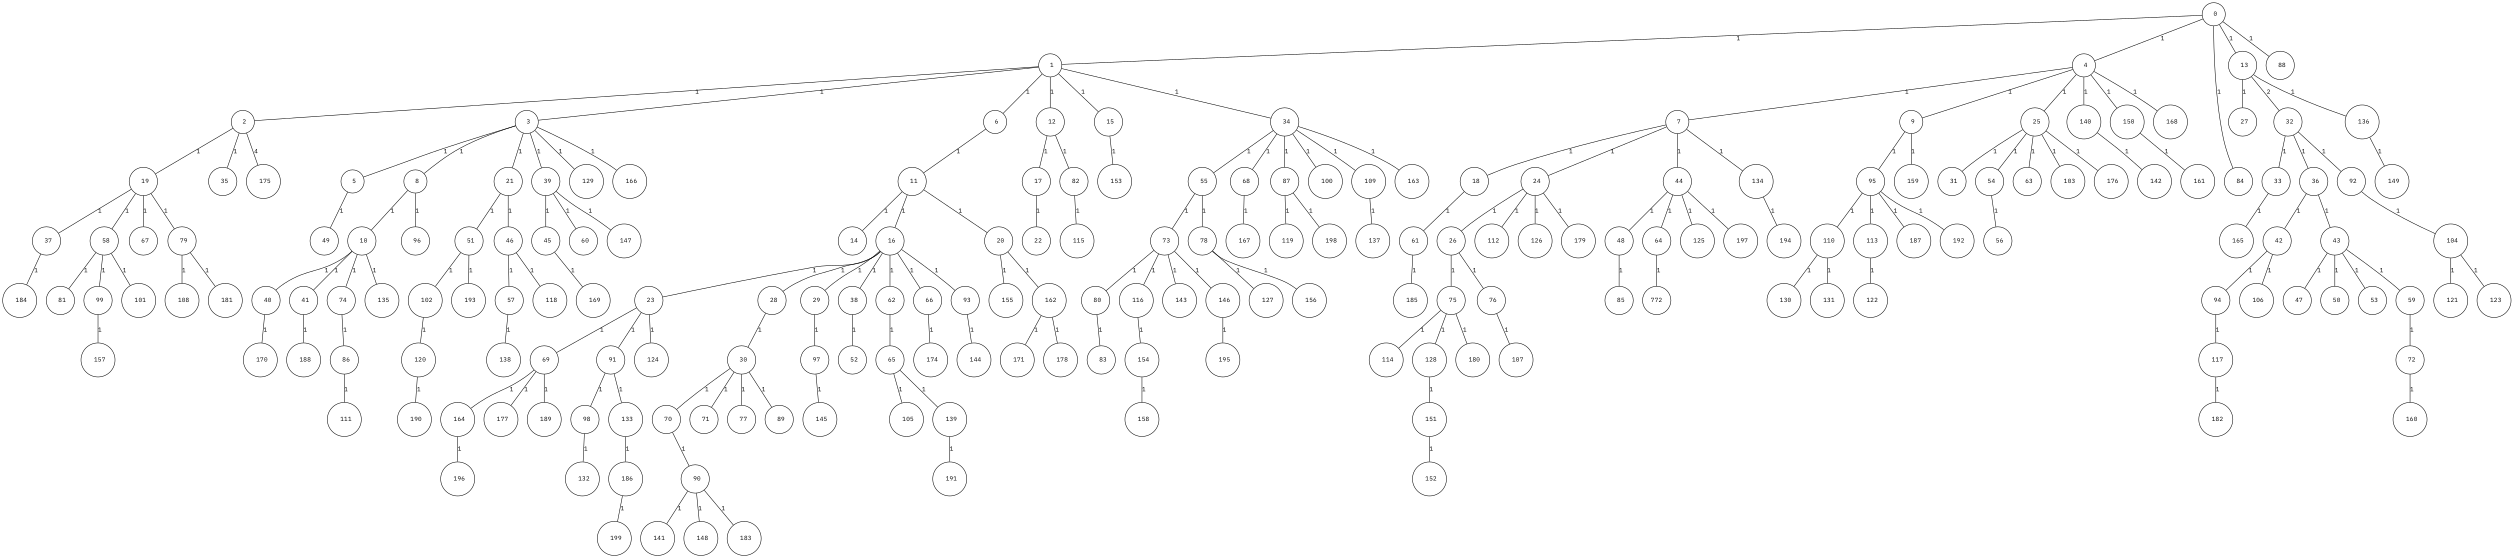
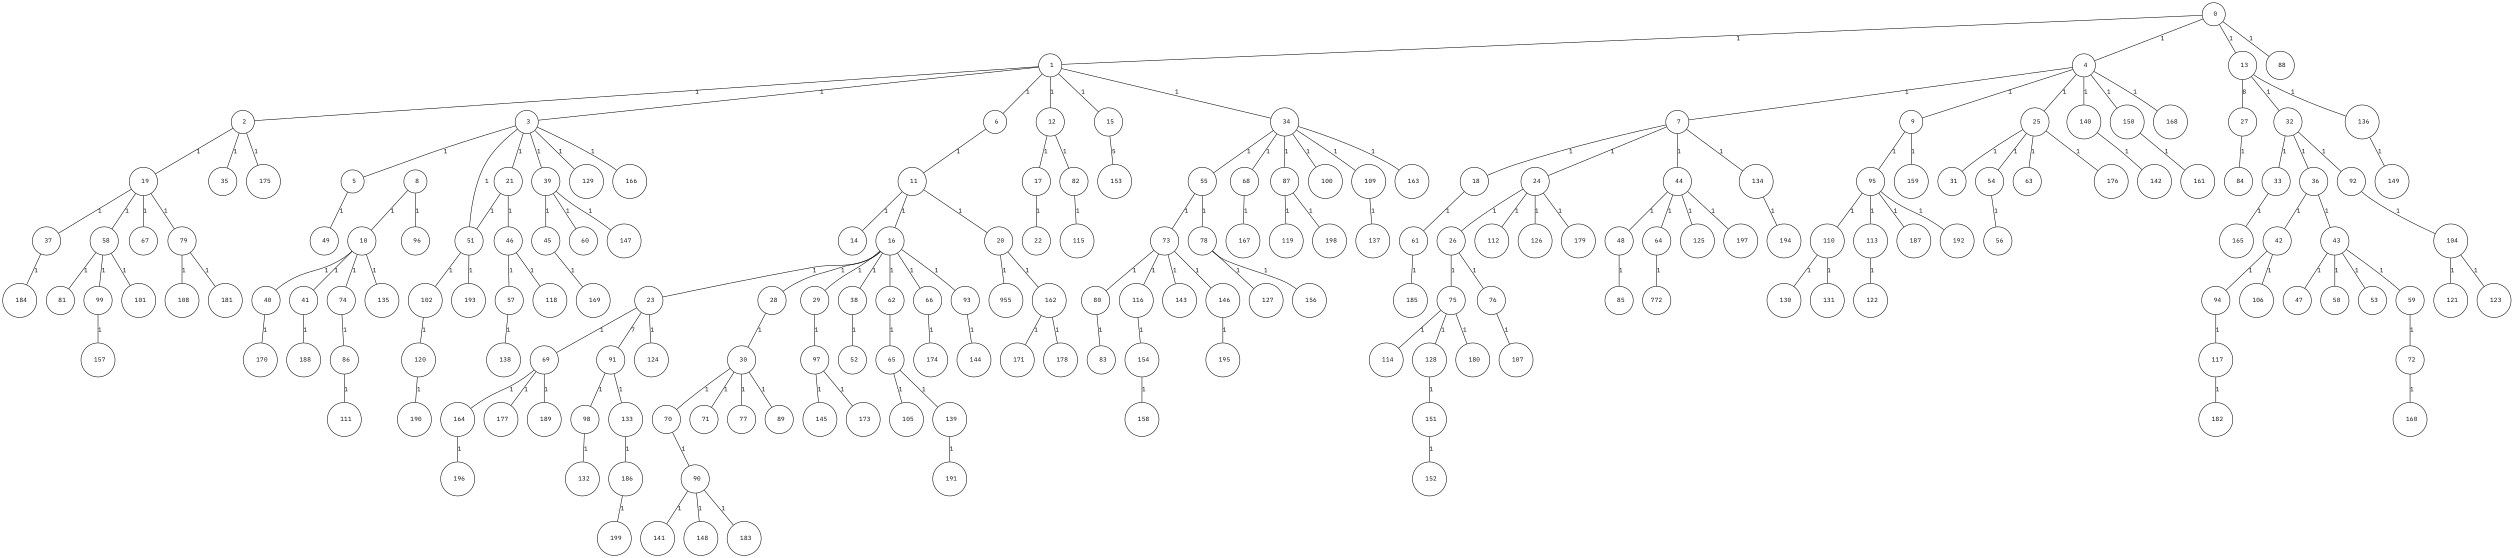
edge "13" -- "27": label "1" -> "8"
edge "13" -- "32": label "2" -> "1"
edge "0" -- "84": now "27" -- "84"
edge "3" -- "8": now "3" -- "51"
edge "2" -- "175": label "4" -> "1"
edge "15" -- "153": label "1" -> "5"
node "103": removed
node "155": label "155" -> "955"
edge "23" -- "91": label "1" -> "7"
node "173": added
